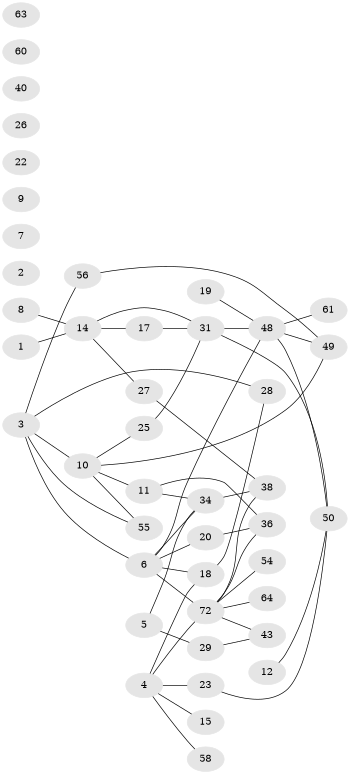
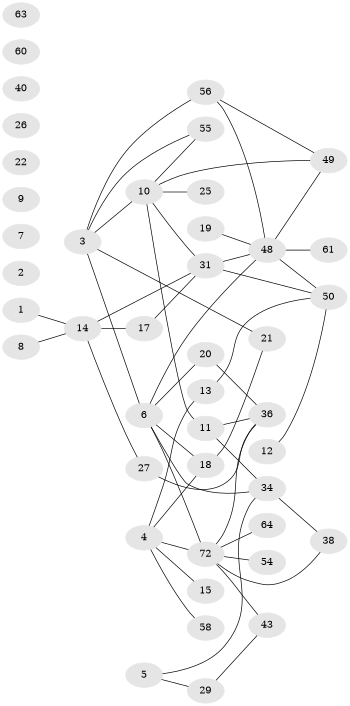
edge "56" -- "48": added
edge "31" -- "25": now "31" -- "10"
node "28": label "28" -> "21"
edge "27" -- "38": now "27" -- "36"
node "23": label "23" -> "13"
